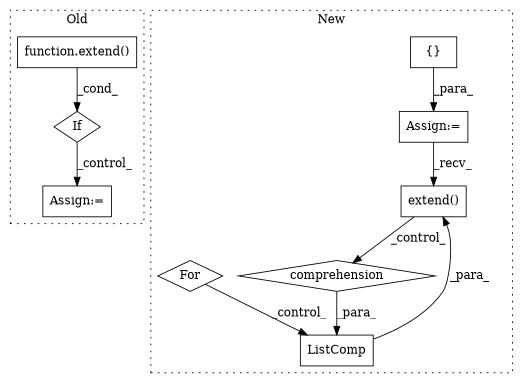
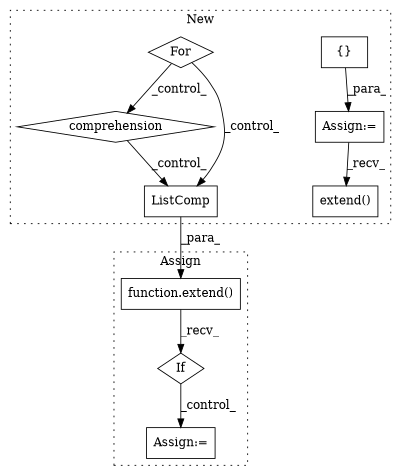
cluster "Old": label "Old" -> "Assign"
edge "function.extend()" -> "If": label "_cond_" -> "_recv_"
edge "extend()" -> "comprehension": now "For" -> "comprehension"
edge "ListComp" -> "extend()": now "ListComp" -> "function.extend()"
edge "comprehension" -> "ListComp": label "_para_" -> "_control_"
